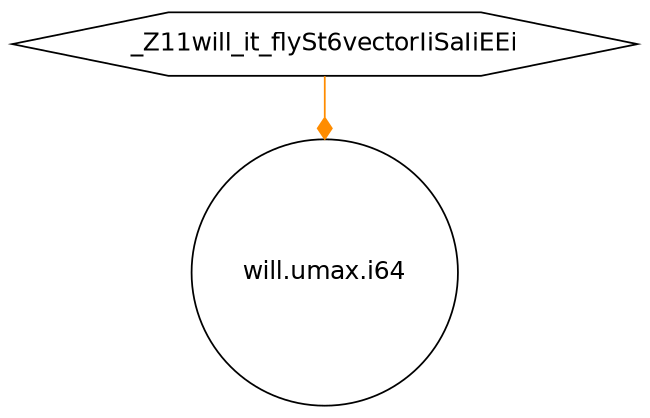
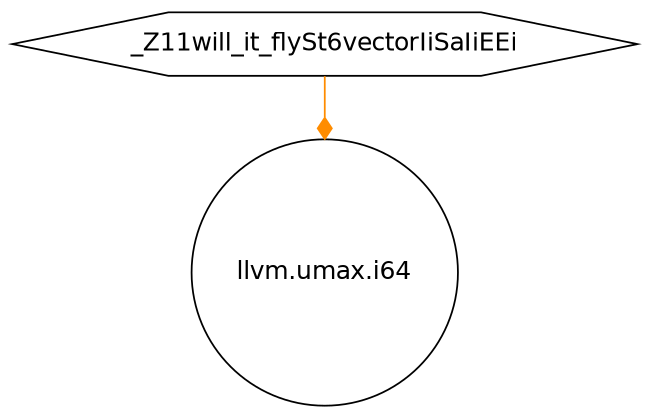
node "will.umax.i64": label "will.umax.i64" -> "llvm.umax.i64"
